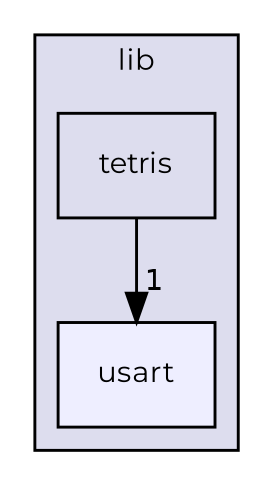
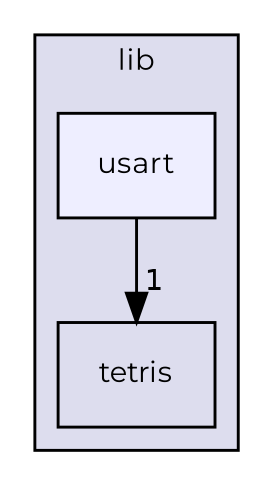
edge "tetris" -> "usart": reversed
